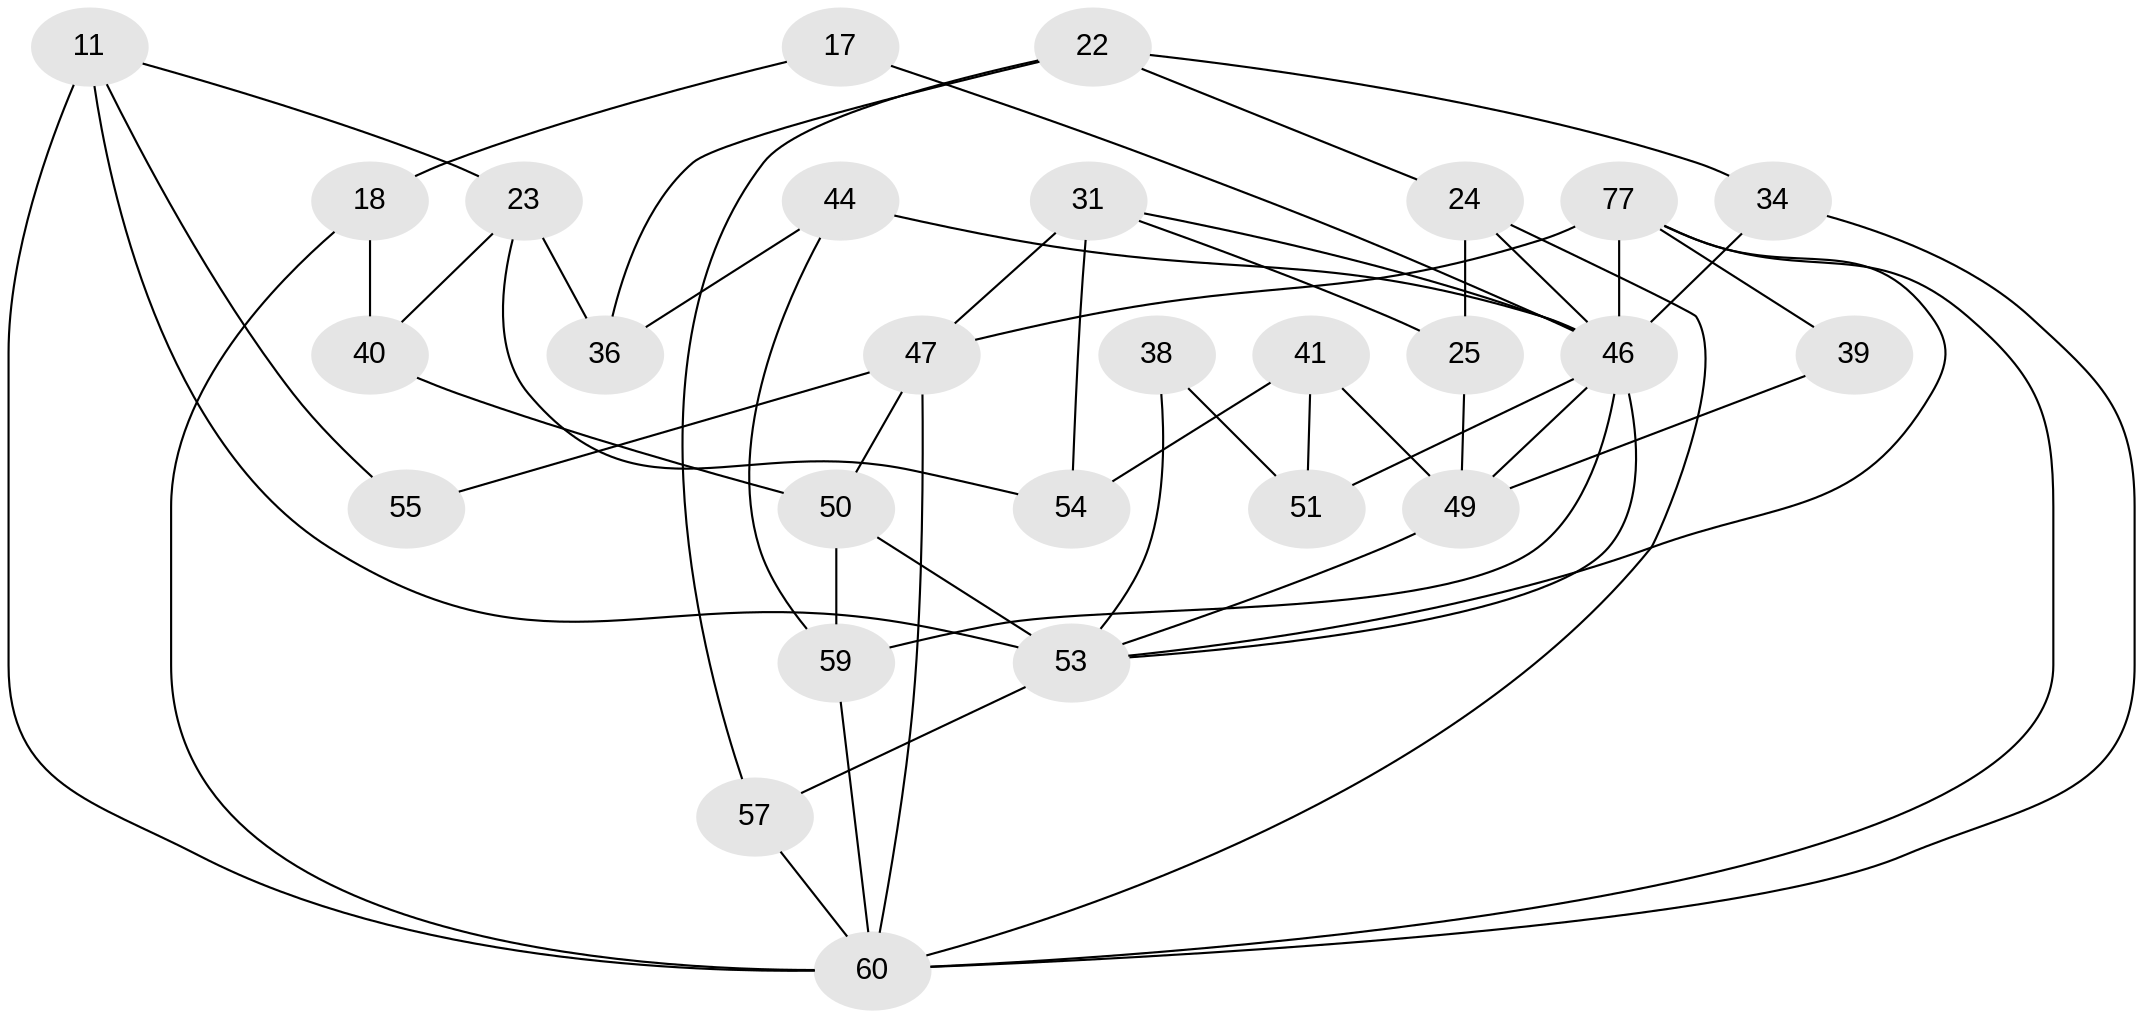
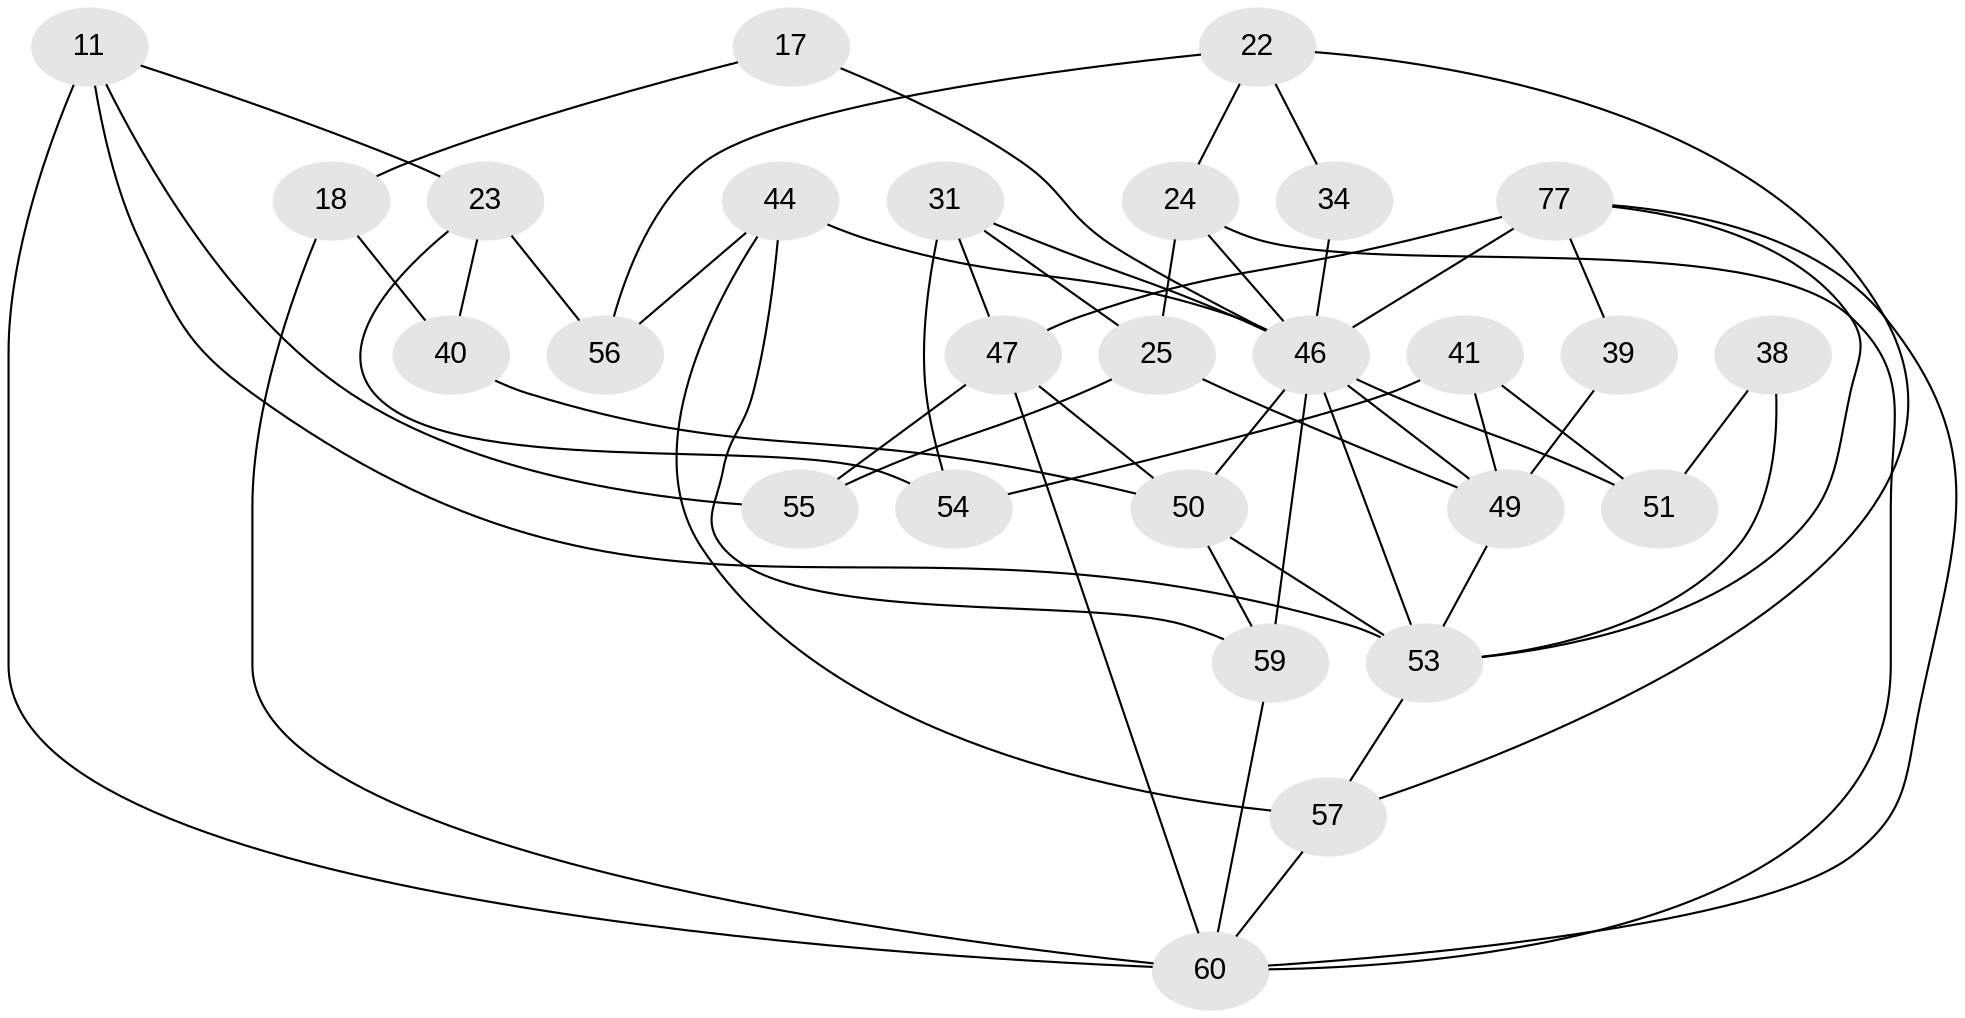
node "36": label "36" -> "56"
edge "25" -- "55": added
edge "46" -- "50": added
edge "44" -- "57": added
edge "34" -- "60": removed
